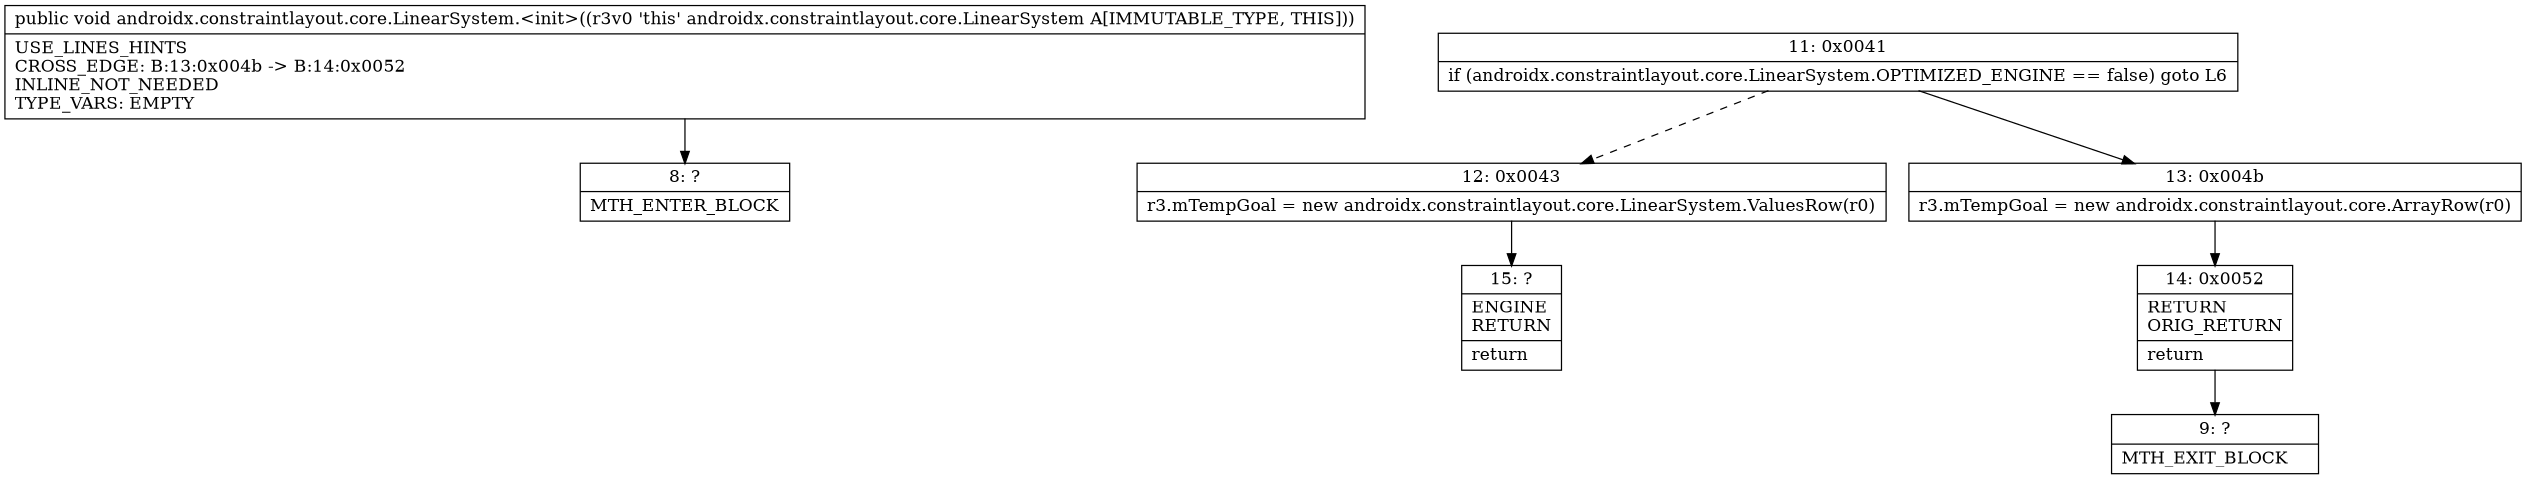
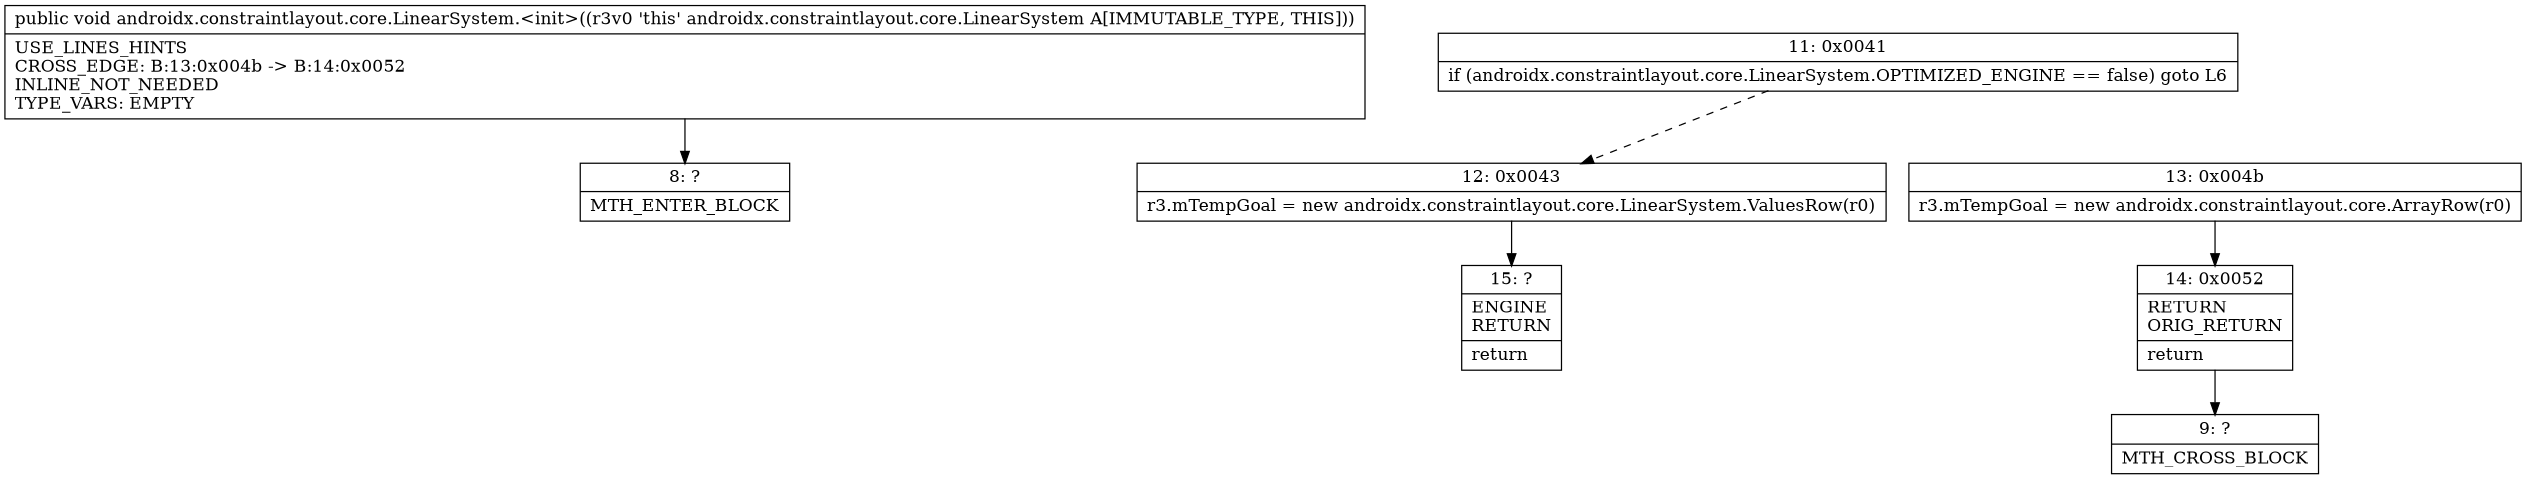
edge "11: 0x0041" -> "13: 0x004b": removed
node "9: ?": text "MTH_EXIT_BLOCK" -> "MTH_CROSS_BLOCK"
